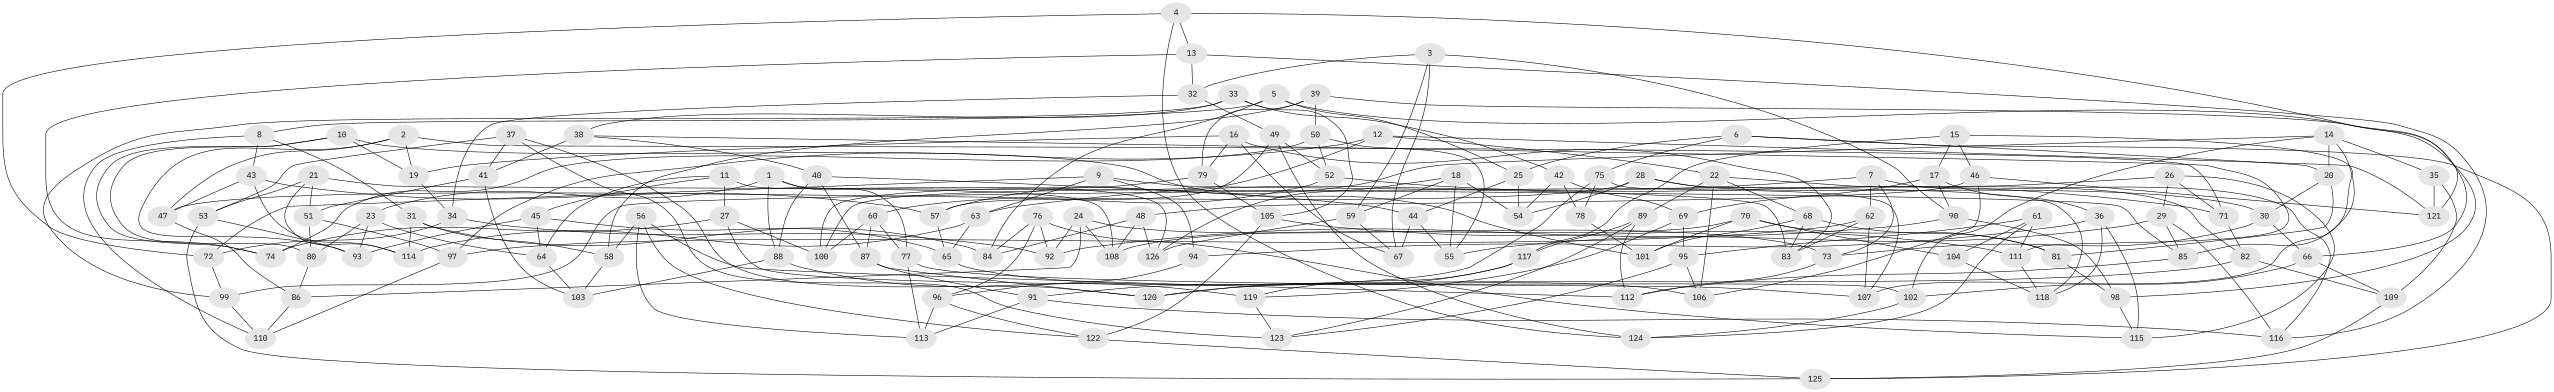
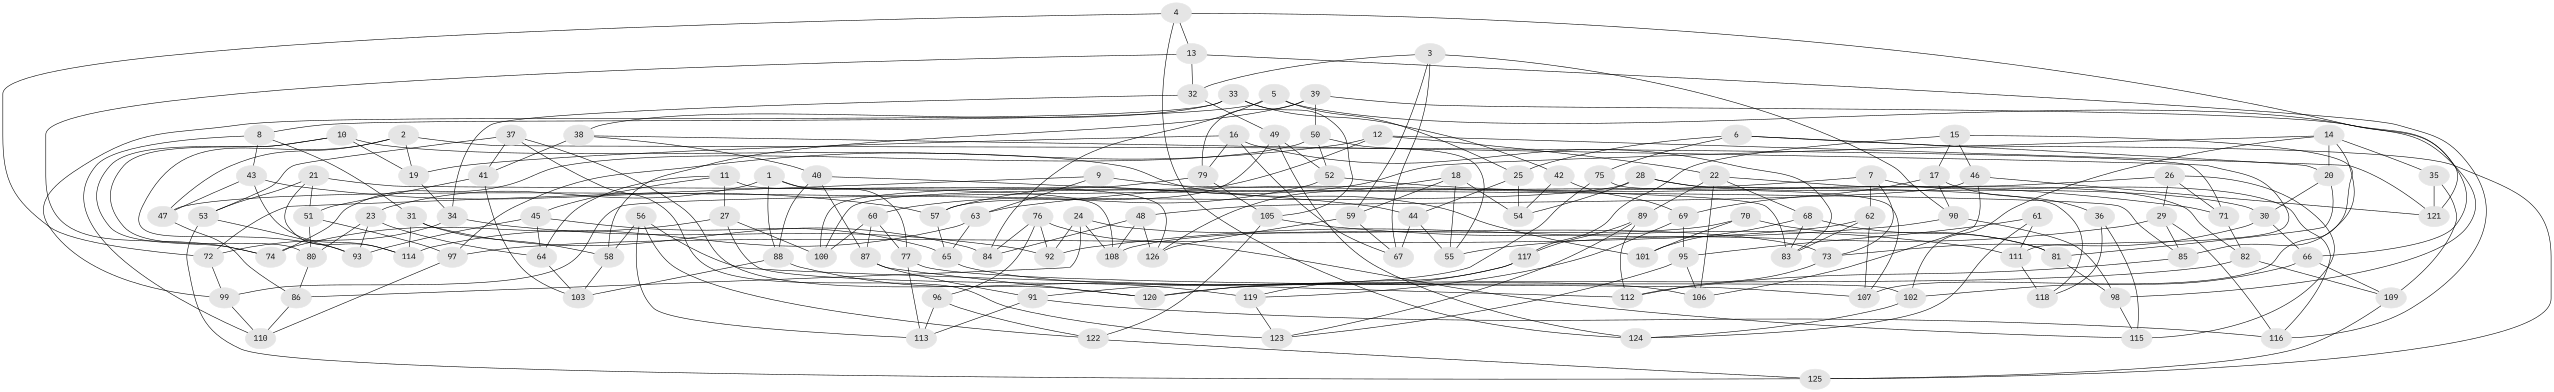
node "78": removed
node "94": removed
node "104": removed
